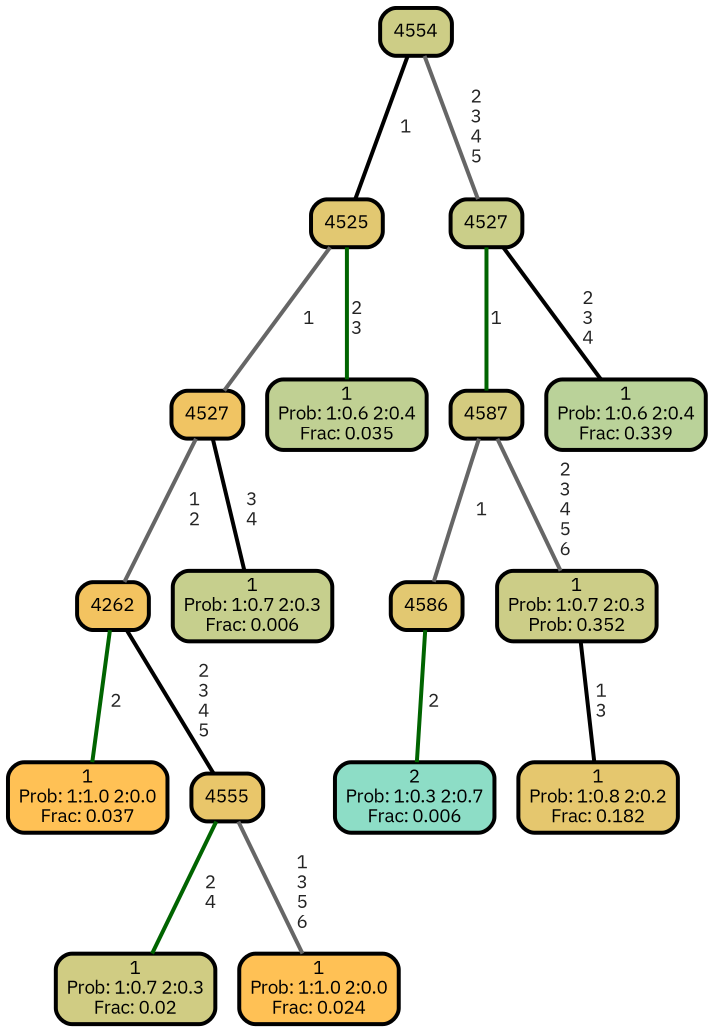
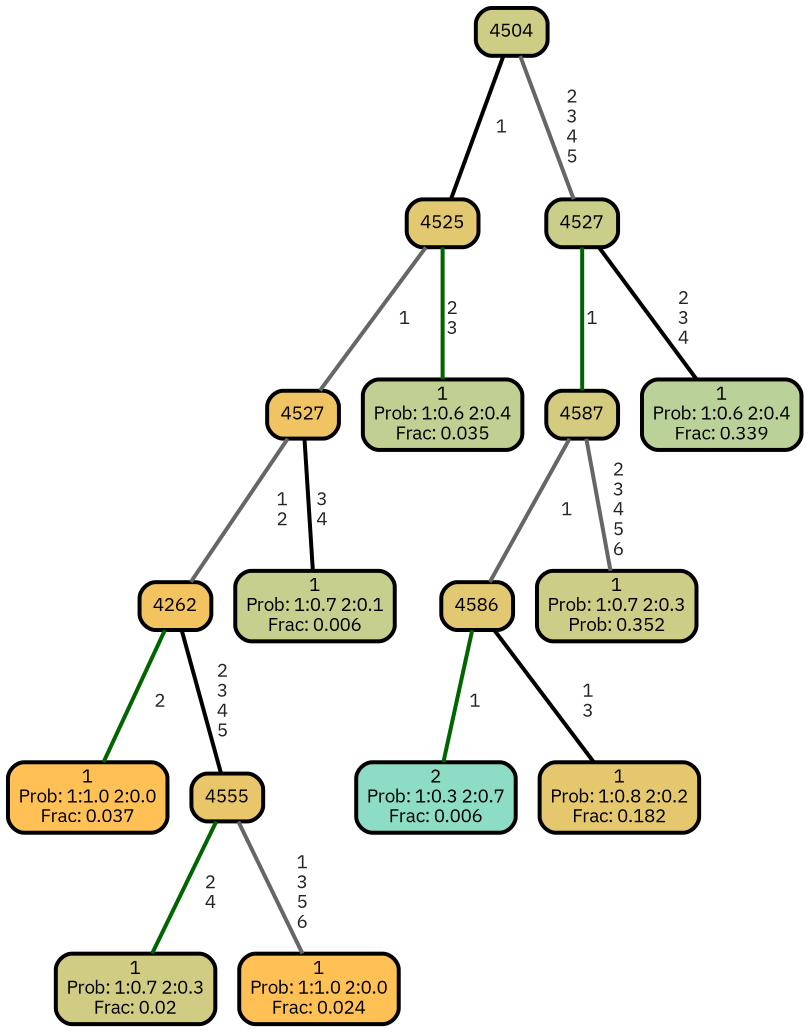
node "4554": label "4554" -> "4504"
node "1 Prob: 1:0.7 2:0.3 Frac: 0.006": label "1 Prob: 1:0.7 2:0.3 Frac: 0.006" -> "1 Prob: 1:0.7 2:0.1 Frac: 0.006"
edge "4586" -- "2 Prob: 1:0.3 2:0.7 Frac: 0.006": label " 2" -> " 1"
edge "1 Prob: 1:0.7 2:0.3 Prob: 0.352" -- "1 Prob: 1:0.8 2:0.2 Frac: 0.182": now "4586" -- "1 Prob: 1:0.8 2:0.2 Frac: 0.182"
